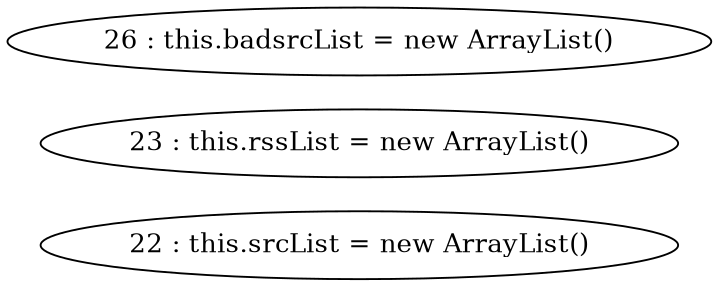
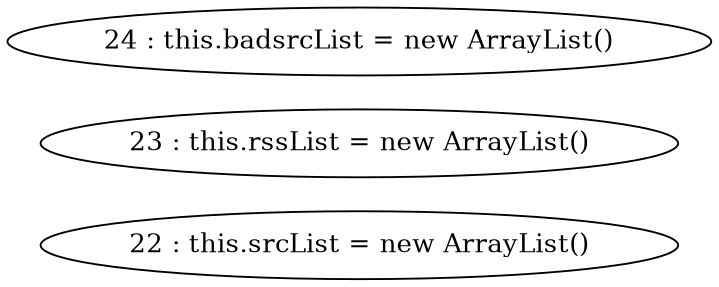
node "26 : this.badsrcList = new ArrayList()": label "26 : this.badsrcList = new ArrayList()" -> "24 : this.badsrcList = new ArrayList()"
